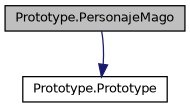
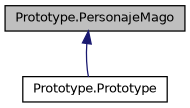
edge "Prototype.PersonajeMago" -> "Prototype.Prototype": reversed
